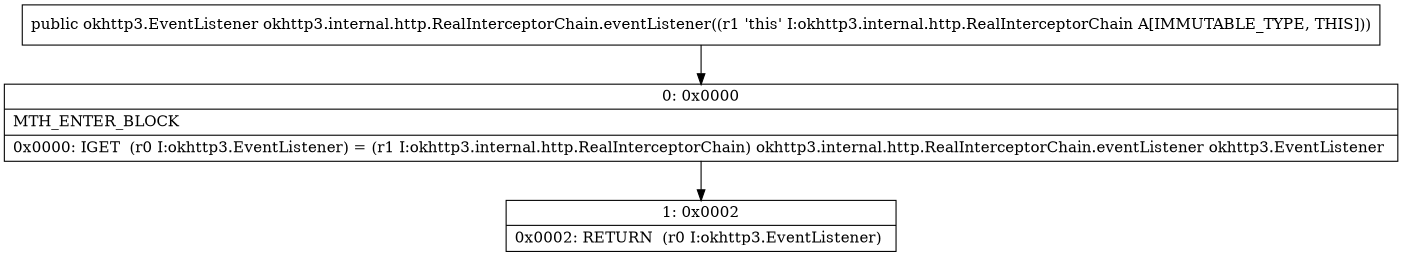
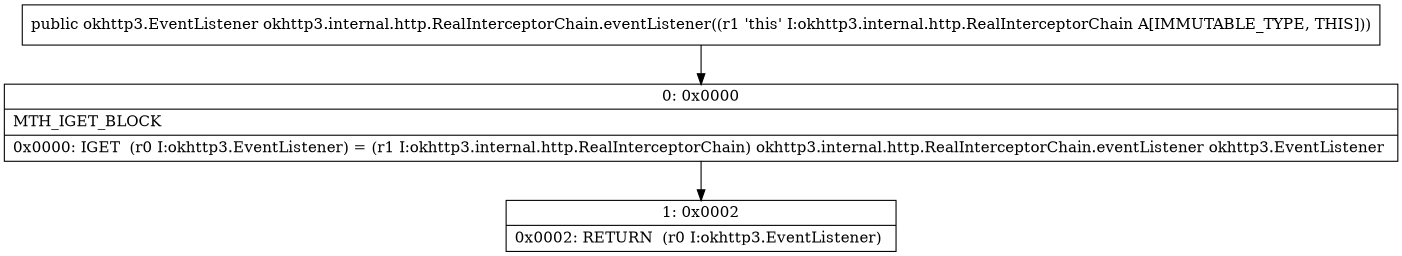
node "0: 0x0000": text "MTH_ENTER_BLOCK" -> "MTH_IGET_BLOCK"
